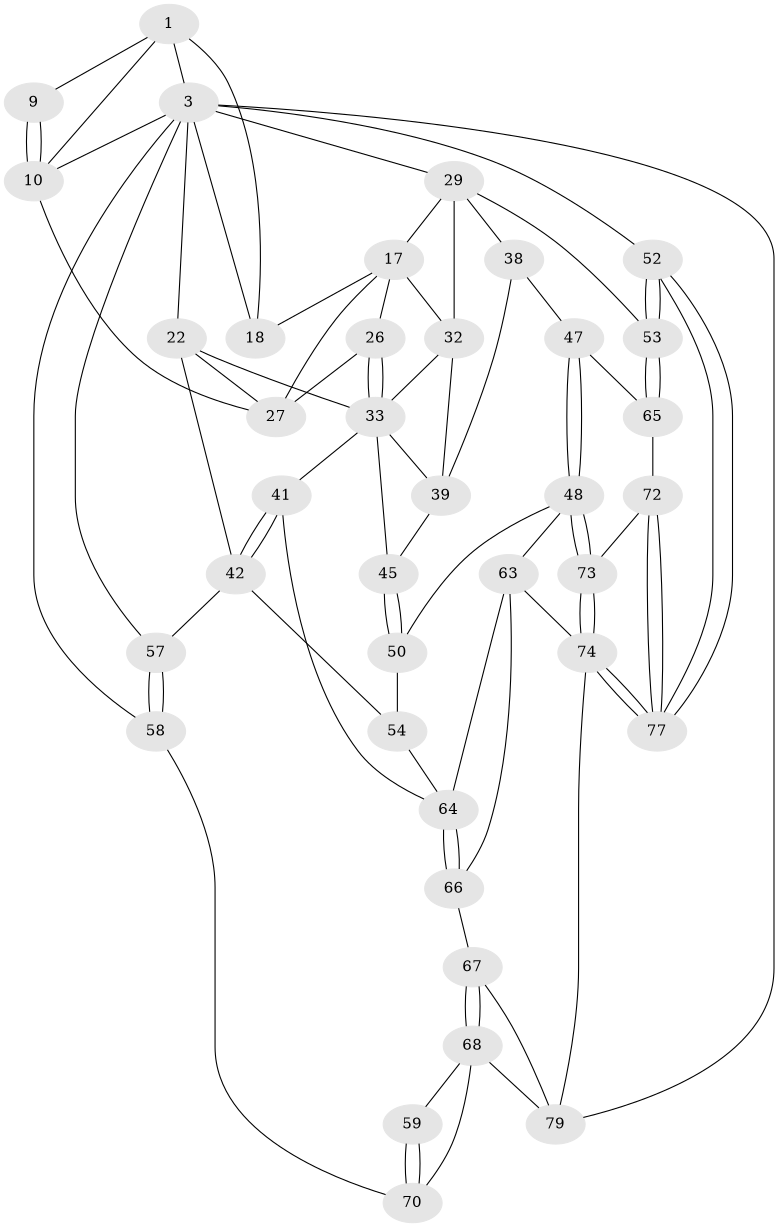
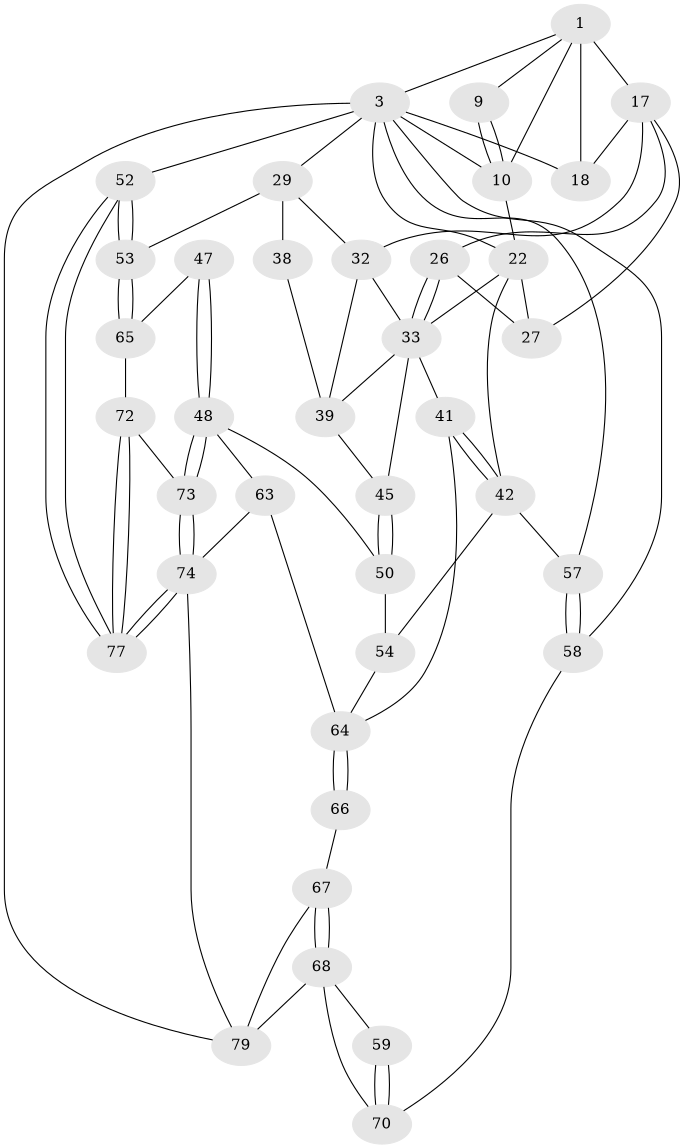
edge "29" -- "17": now "1" -- "17"
edge "38" -- "47": removed
edge "10" -- "27": now "10" -- "22"
edge "63" -- "66": removed
